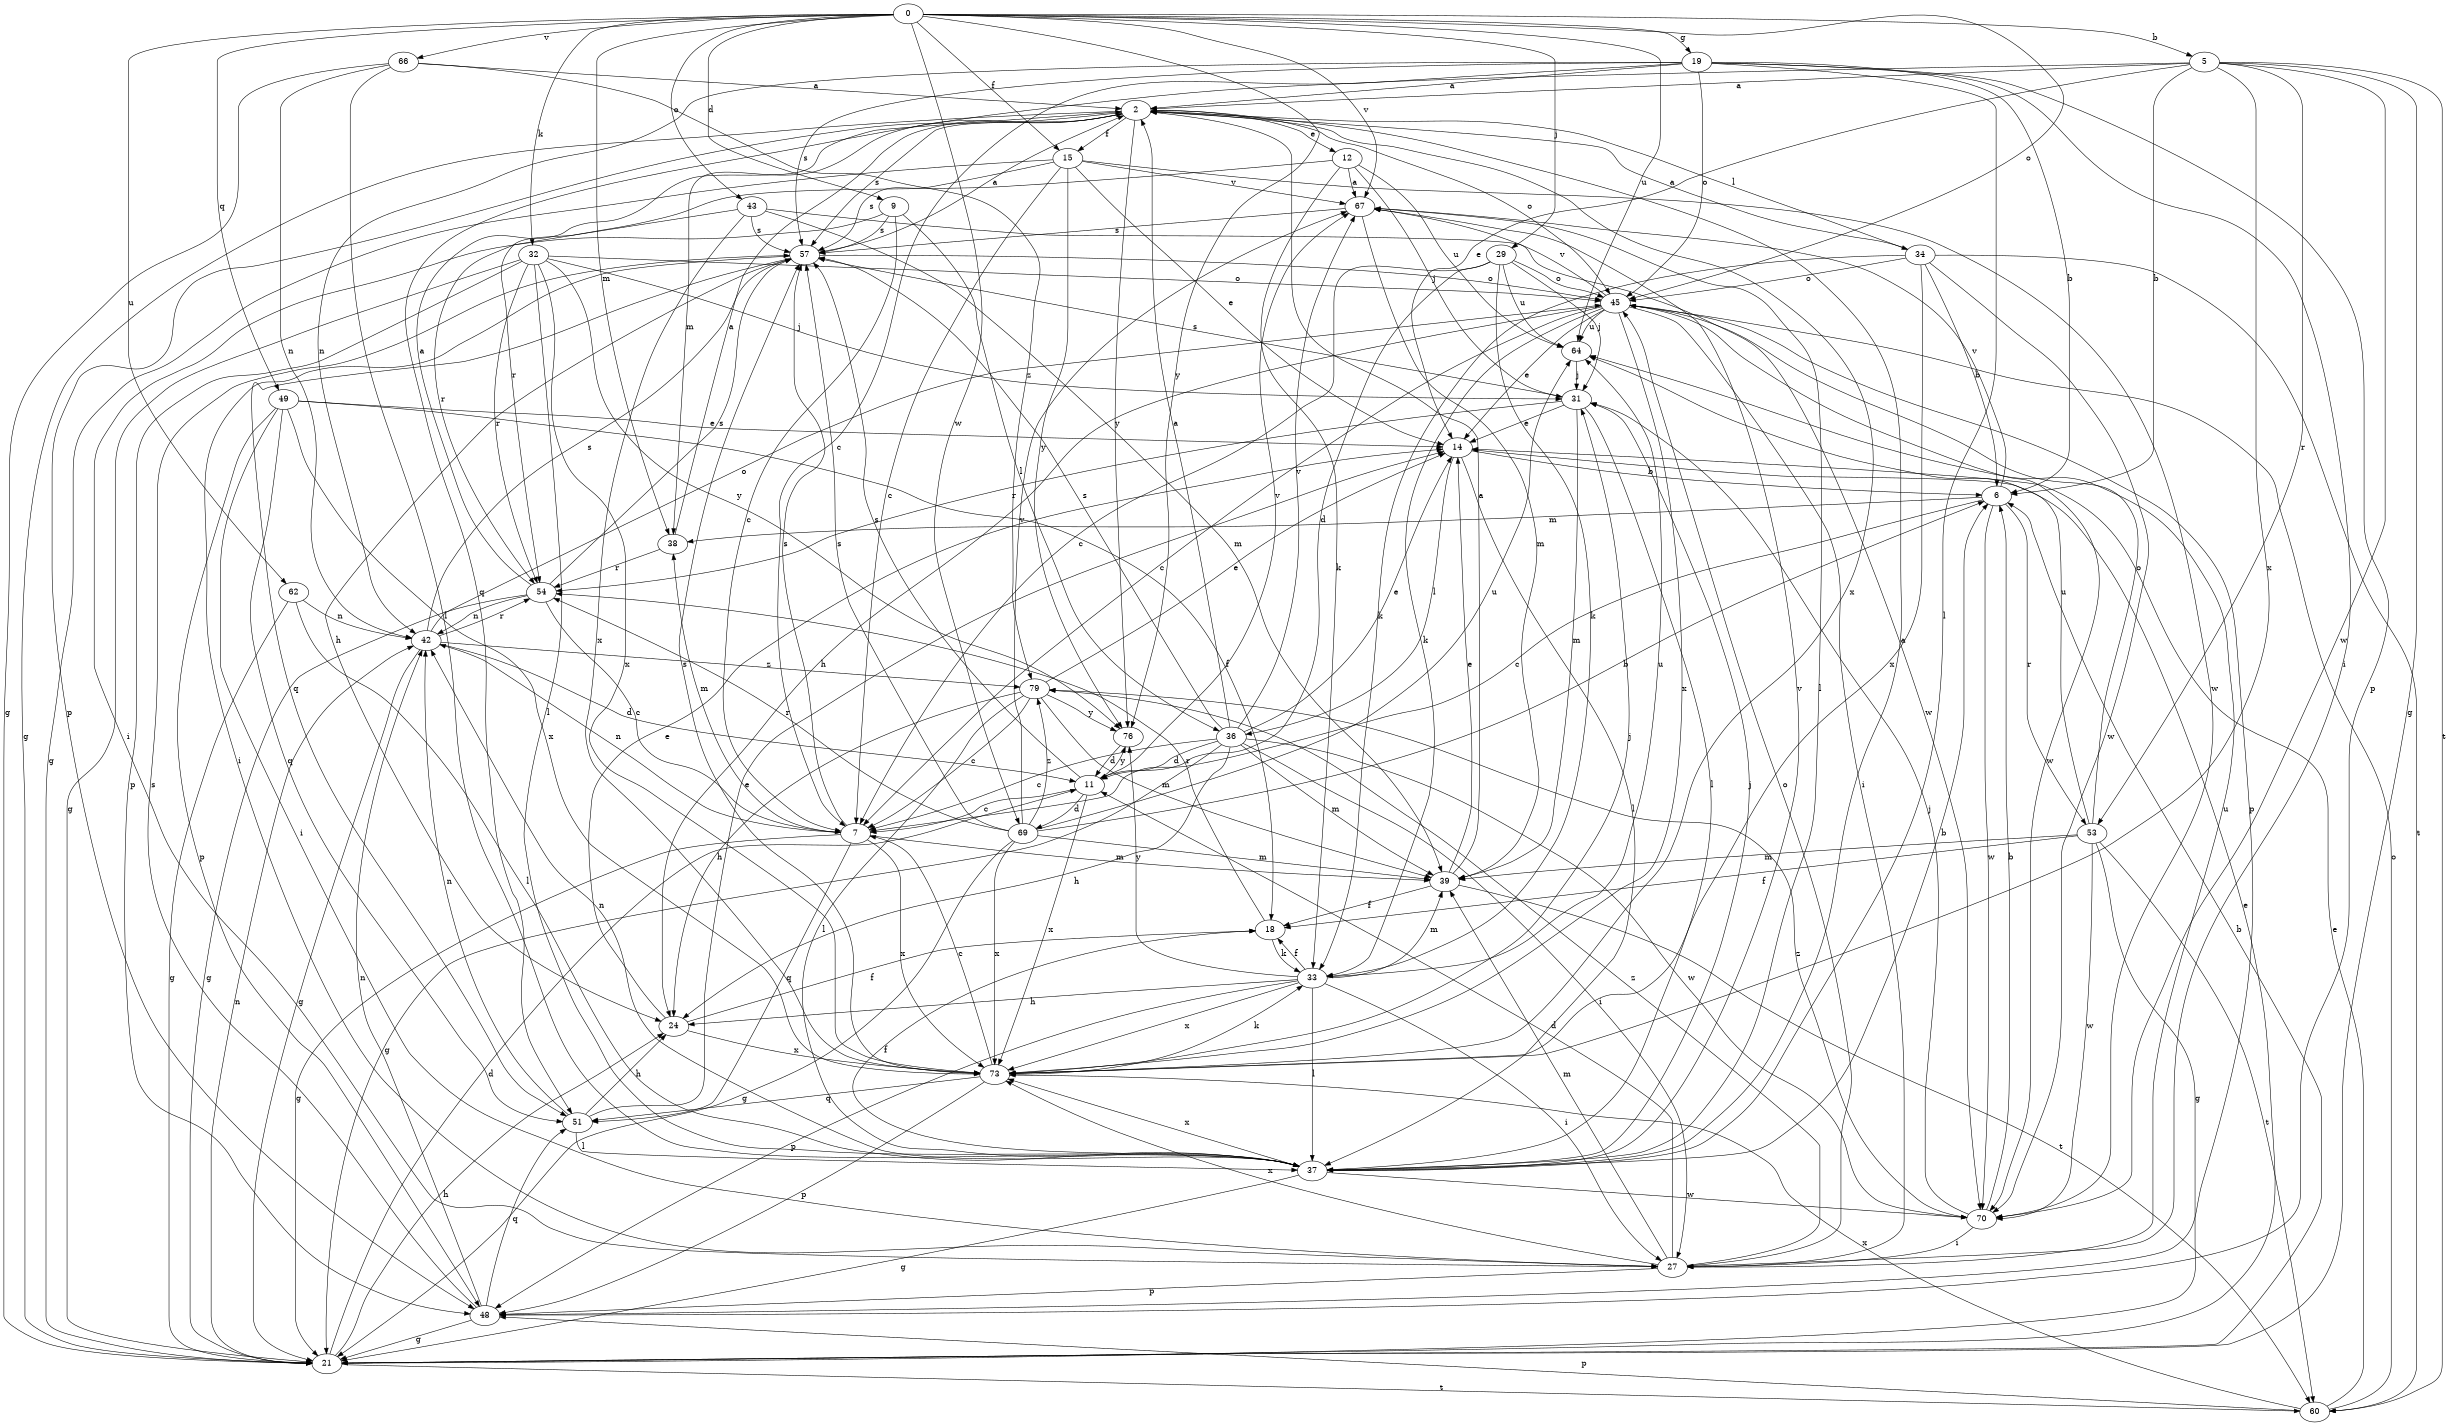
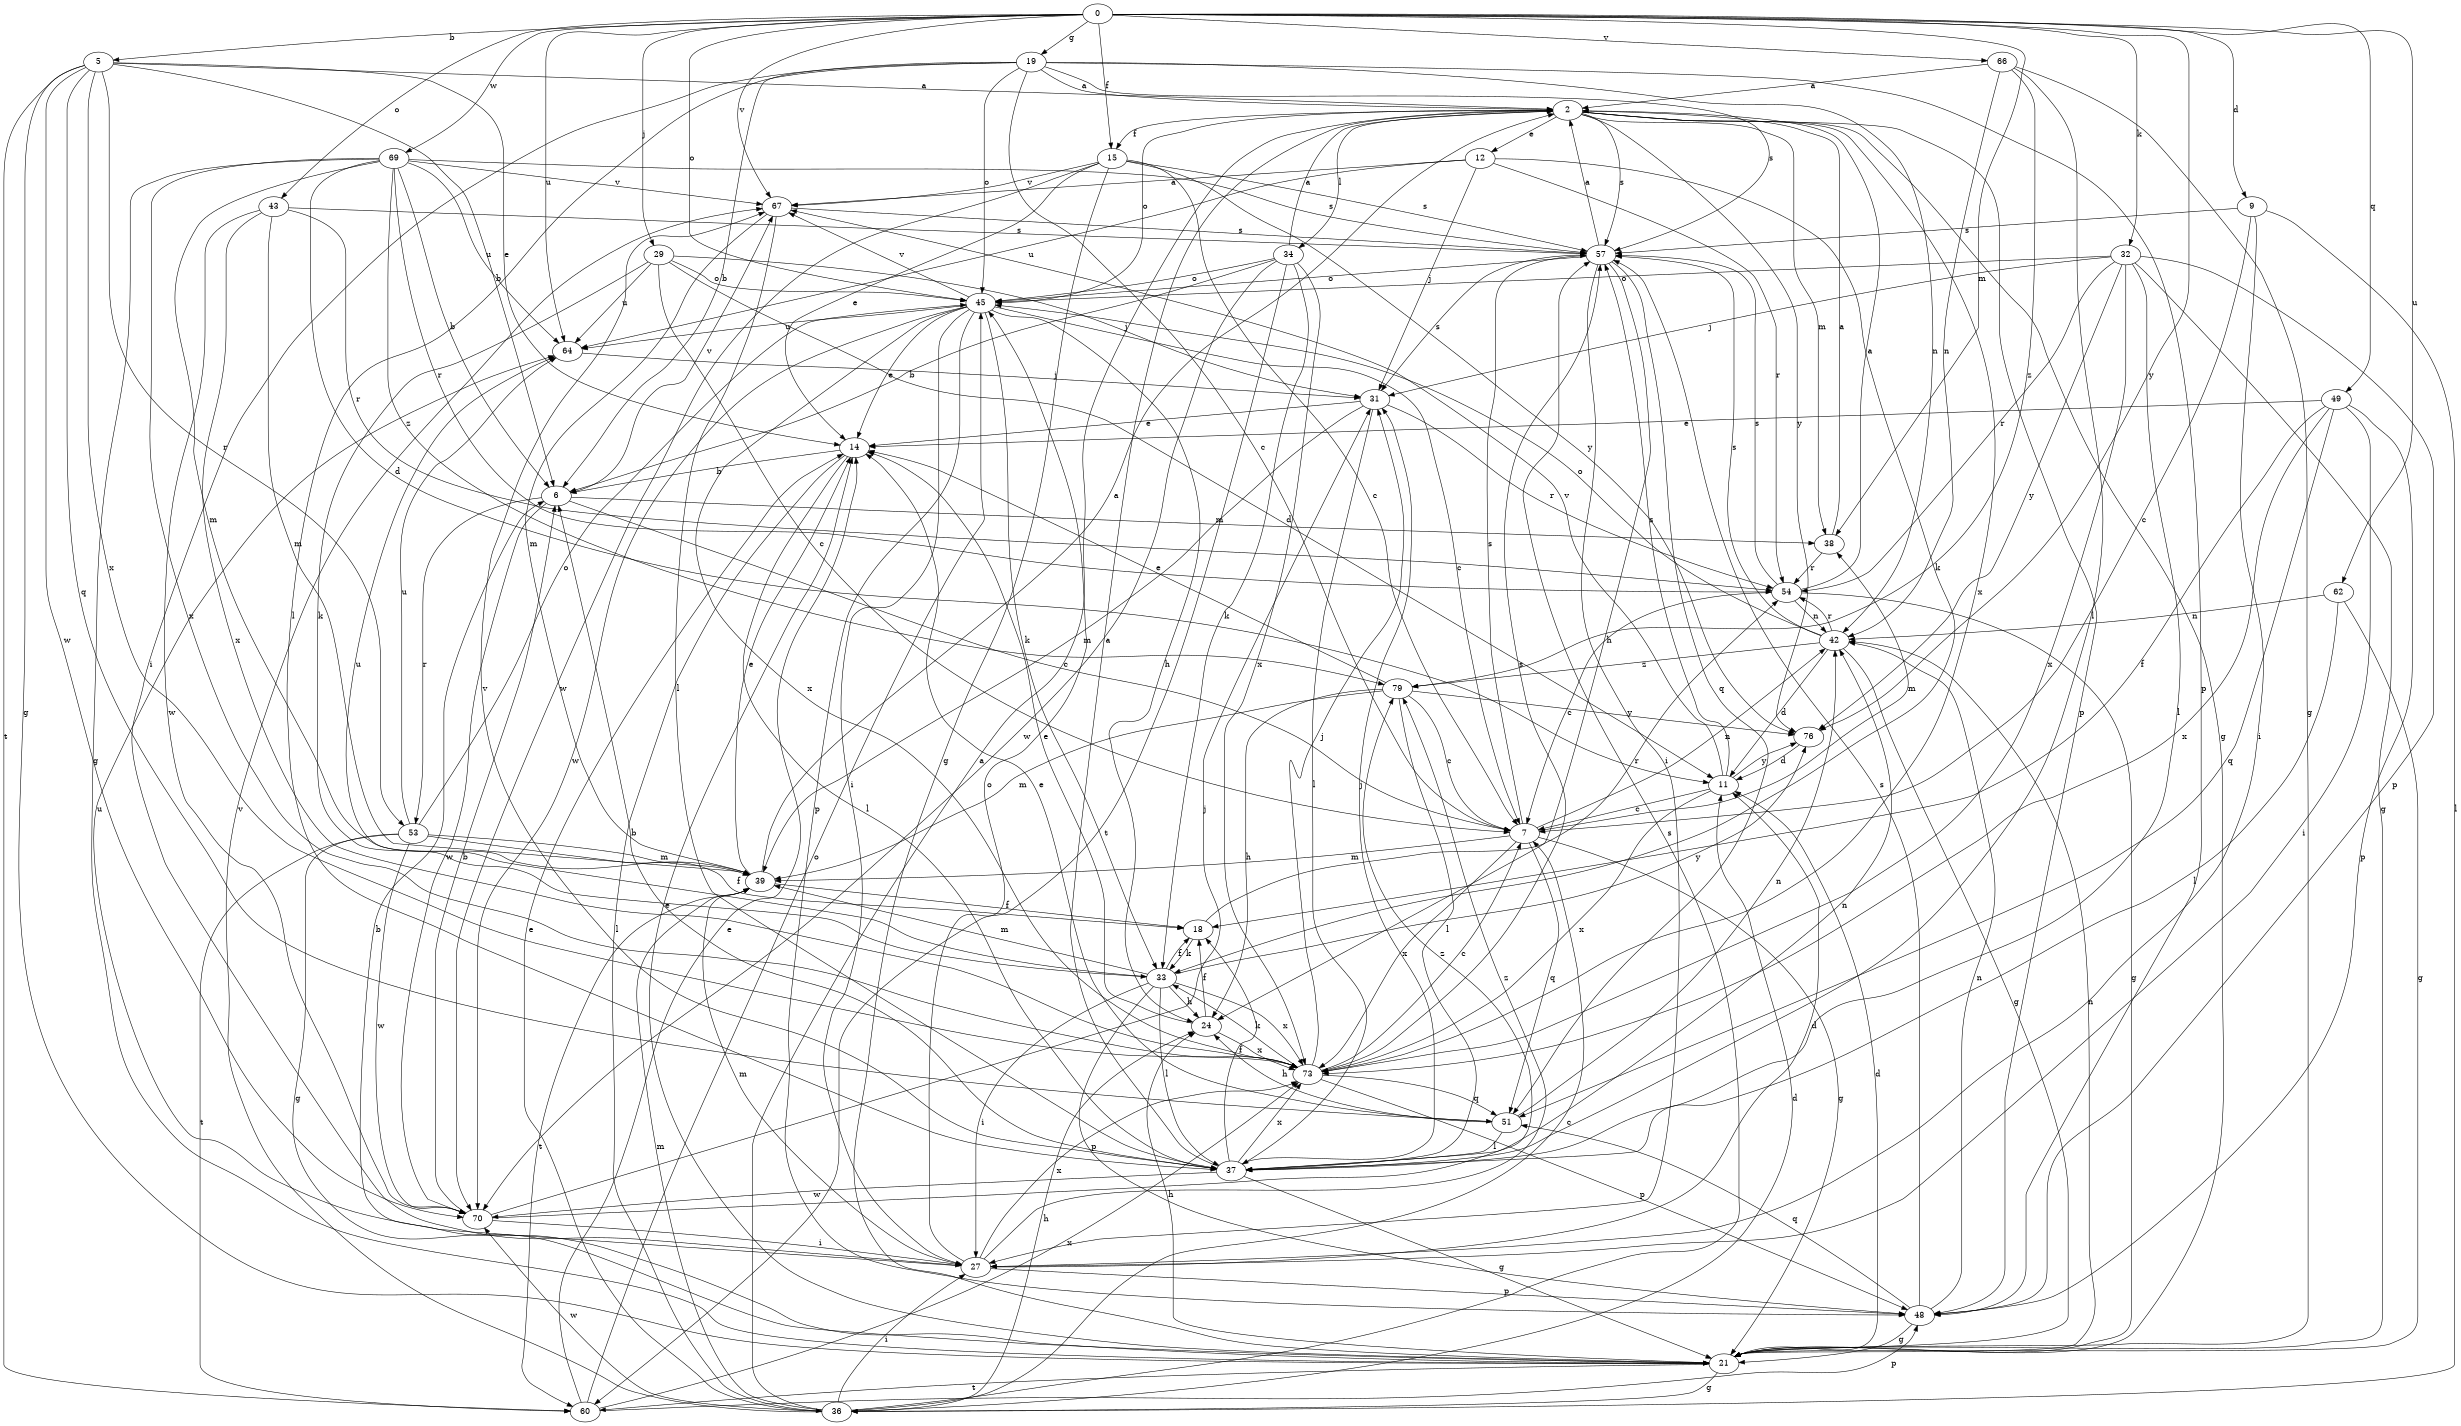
edge "31" -> "57": reversed
edge "11" -> "69": reversed
edge "36" -> "21": reversed
